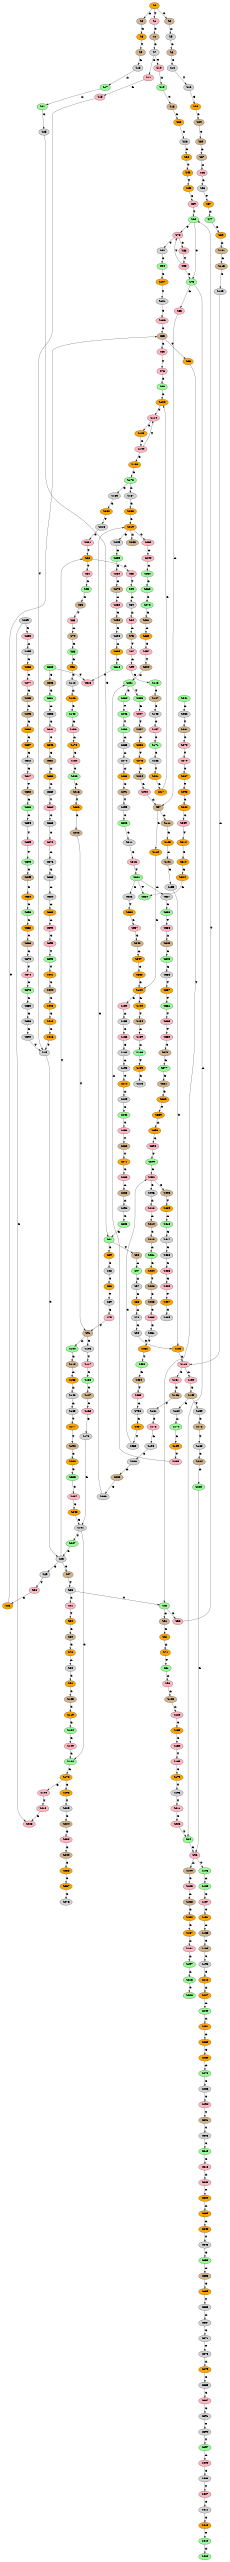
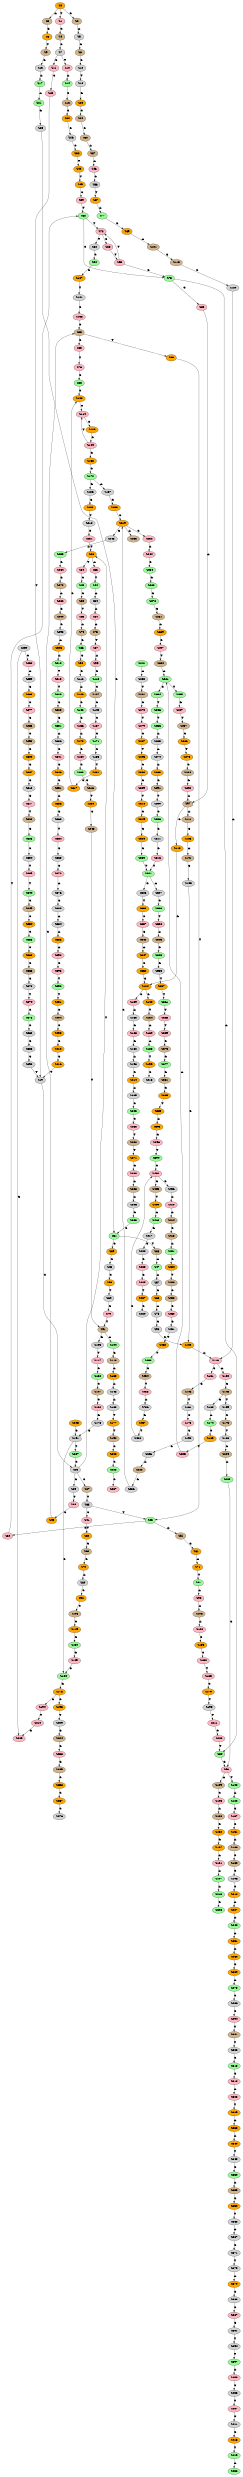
edge "S320" -> "S315": reversed
edge "S321" -> "S330": reversed
edge "S237" -> "S248": removed, label "G"
